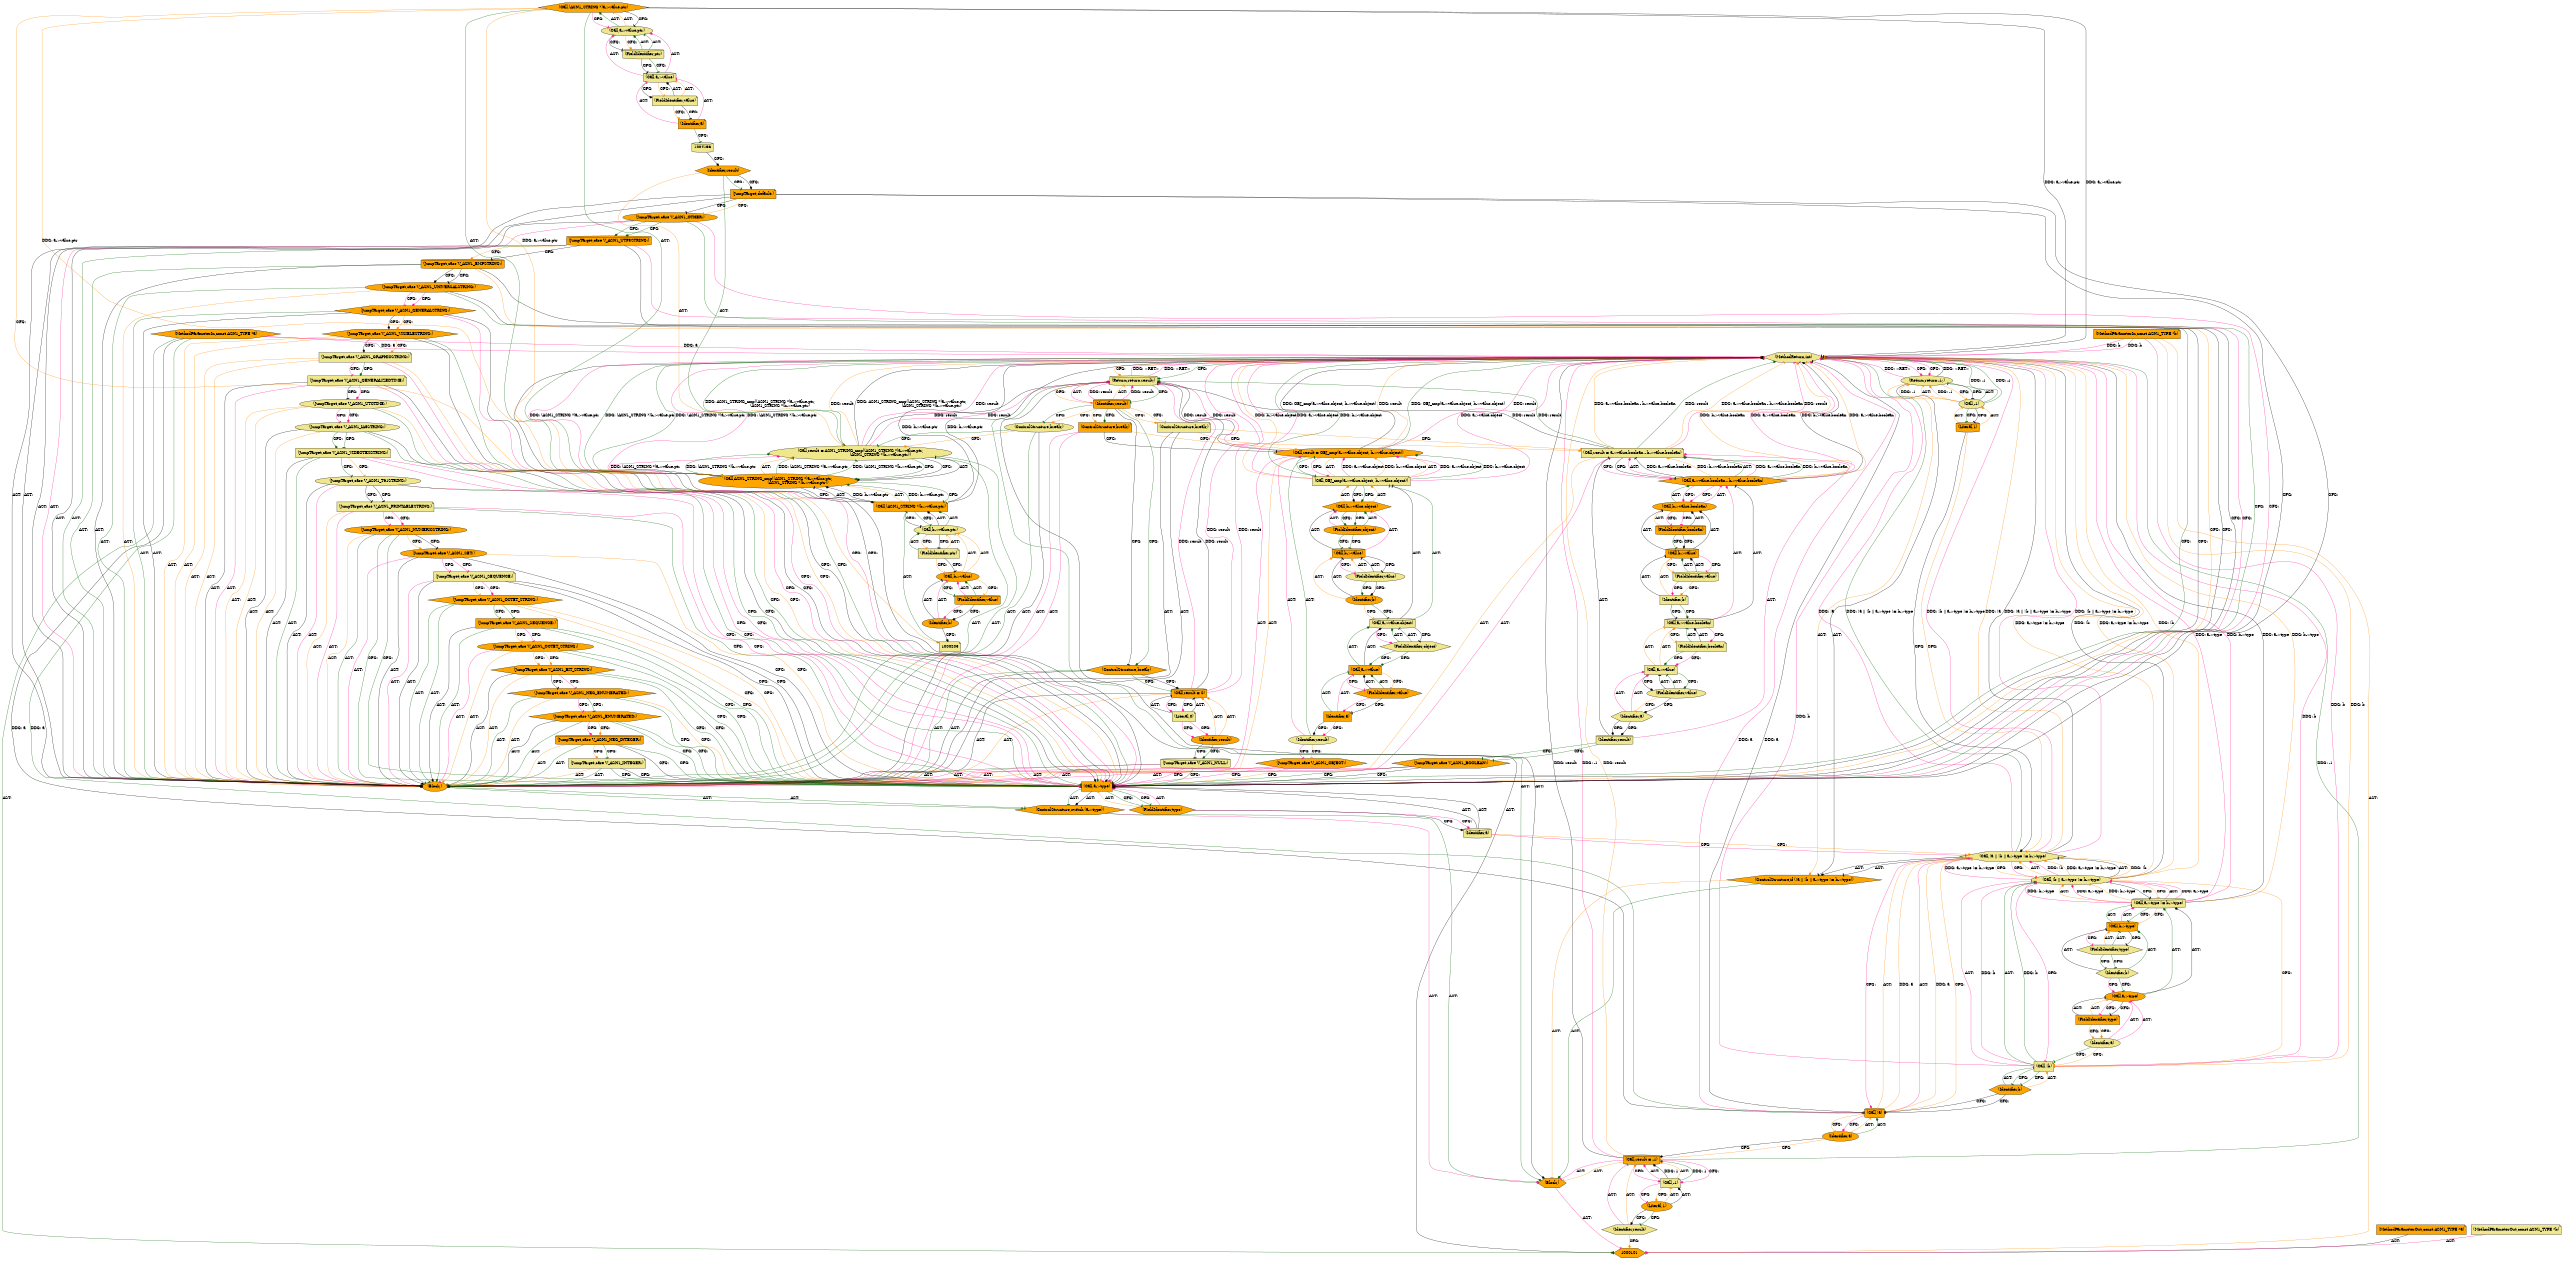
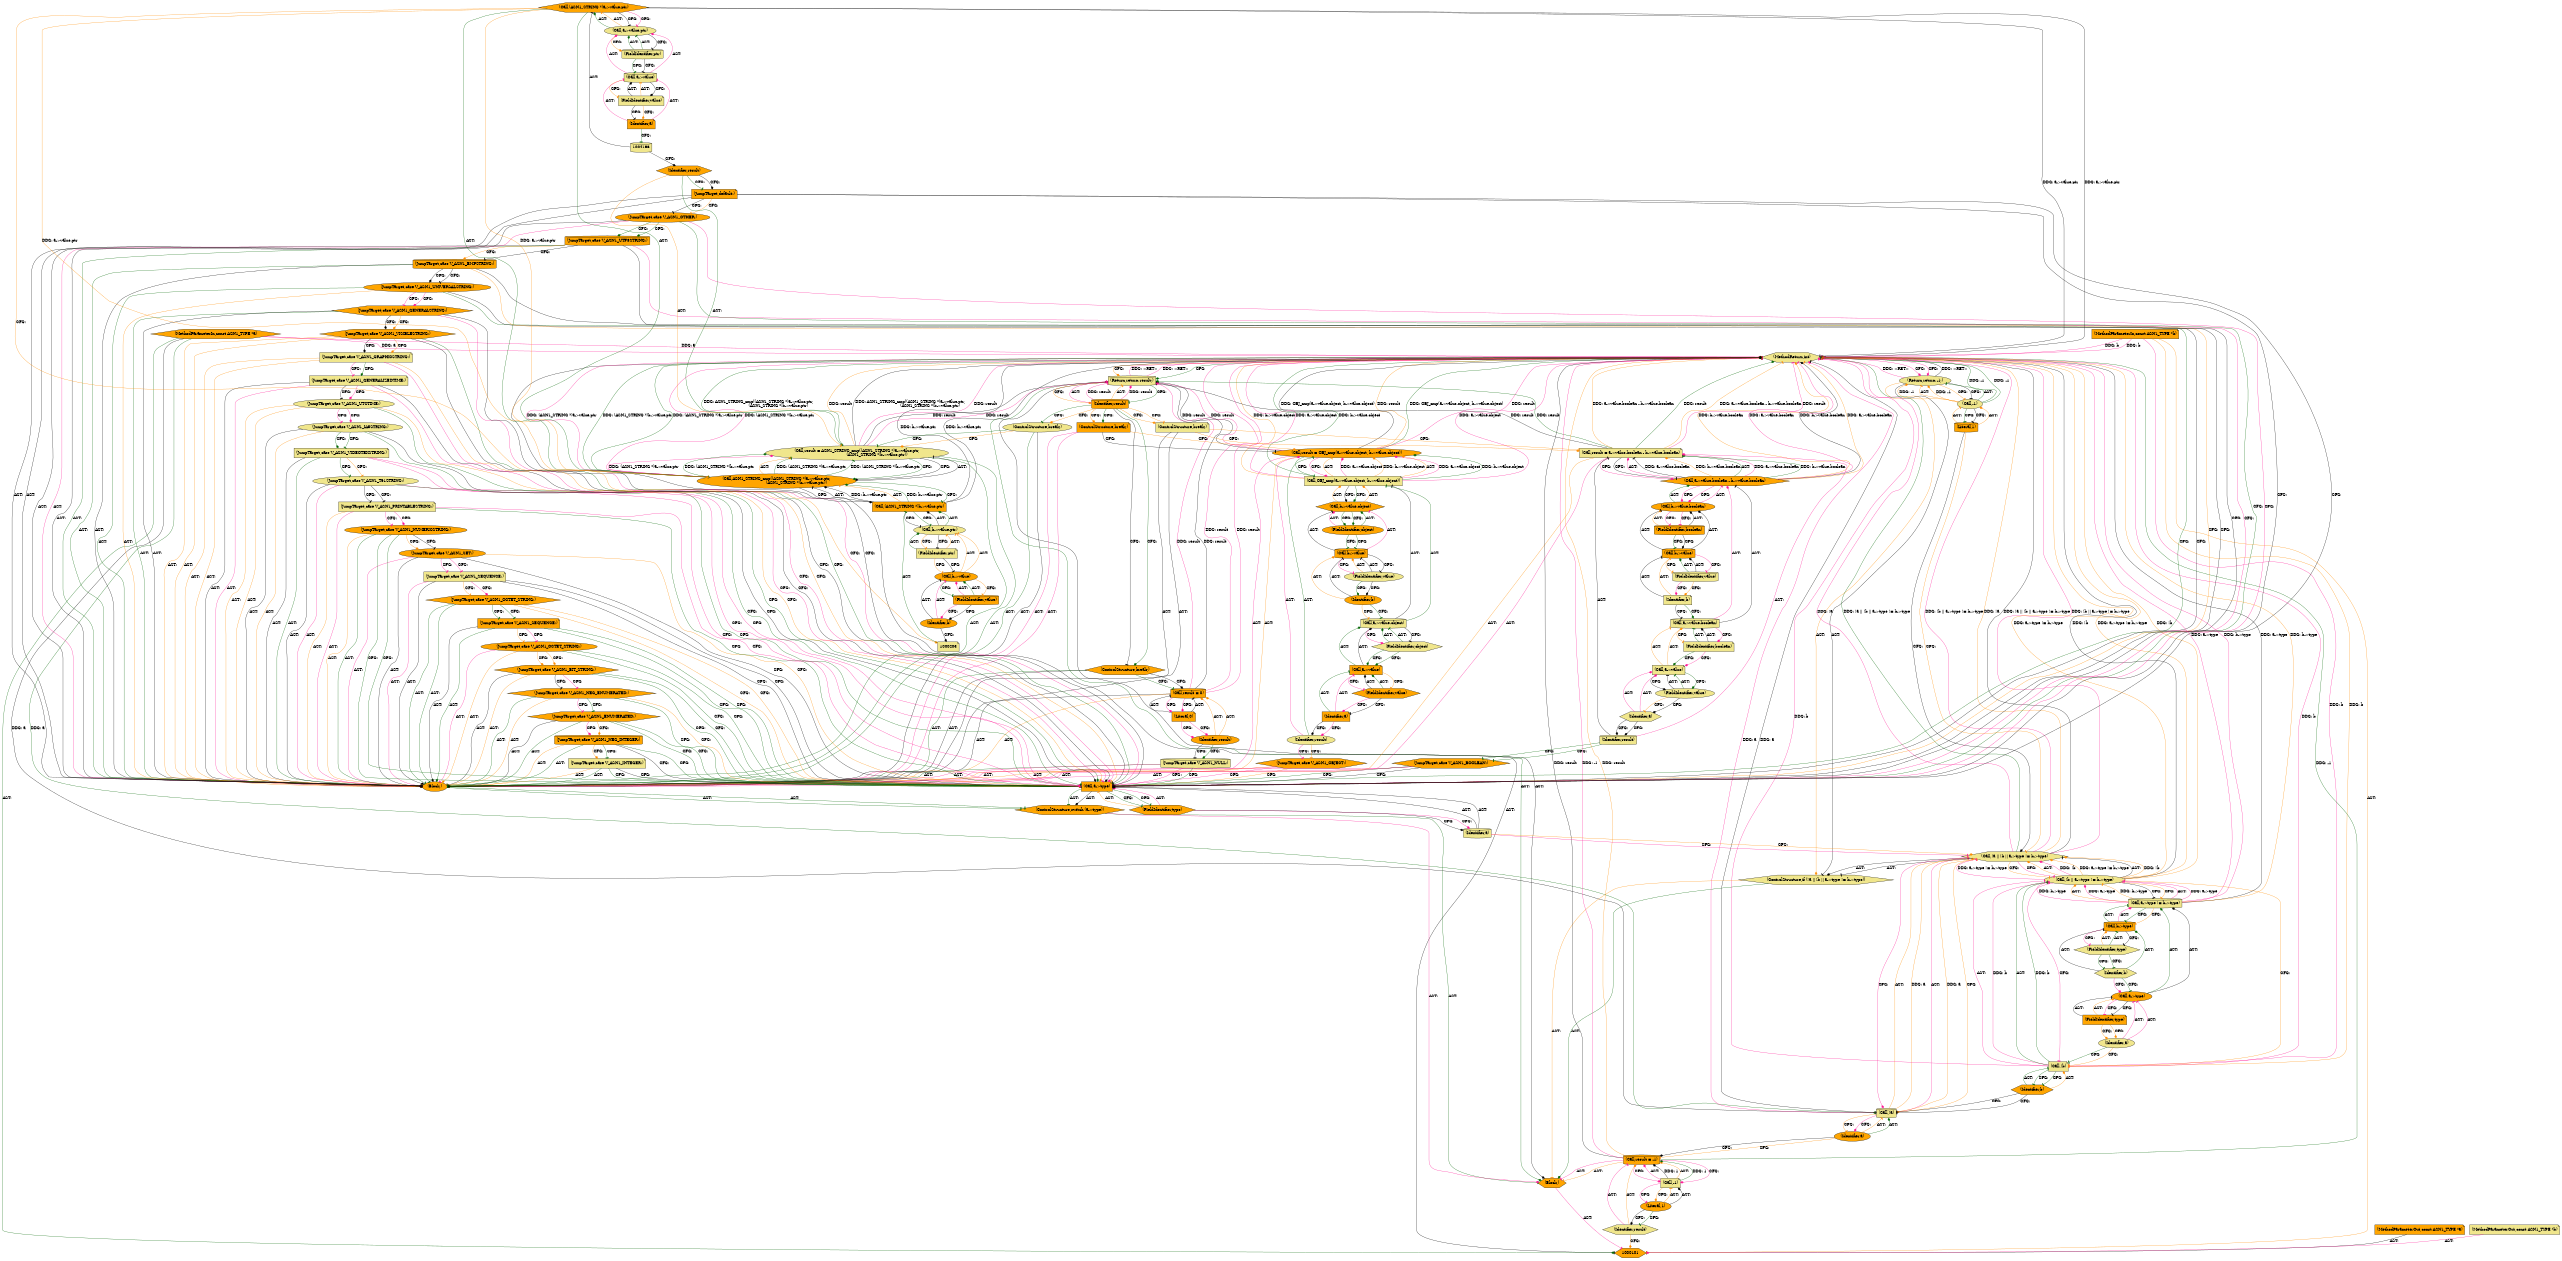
edge "1004196" -> "(Call,(ASN1_STRING *)a->value.ptr)": added, label "AST:"
node "(Literal,0)": fillcolor khaki -> orange
node "(ControlStructure,if (!a || !b || a->type != b->type))": fillcolor orange -> khaki
node "(Call,!a)": fillcolor orange -> khaki
